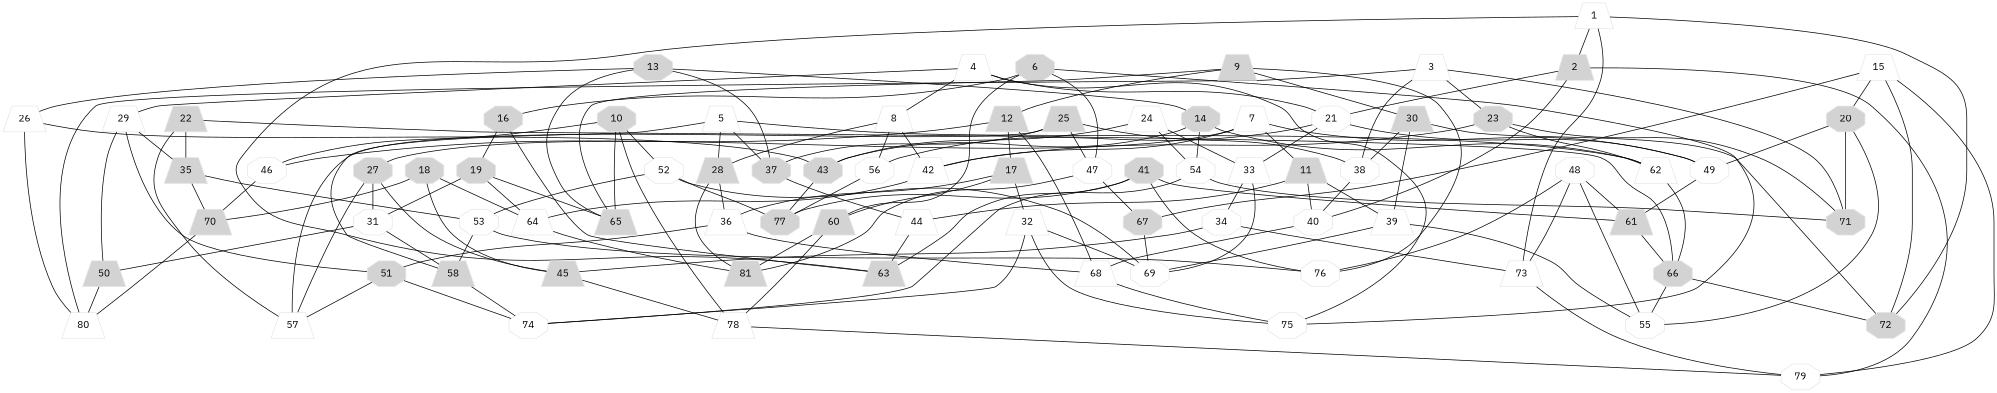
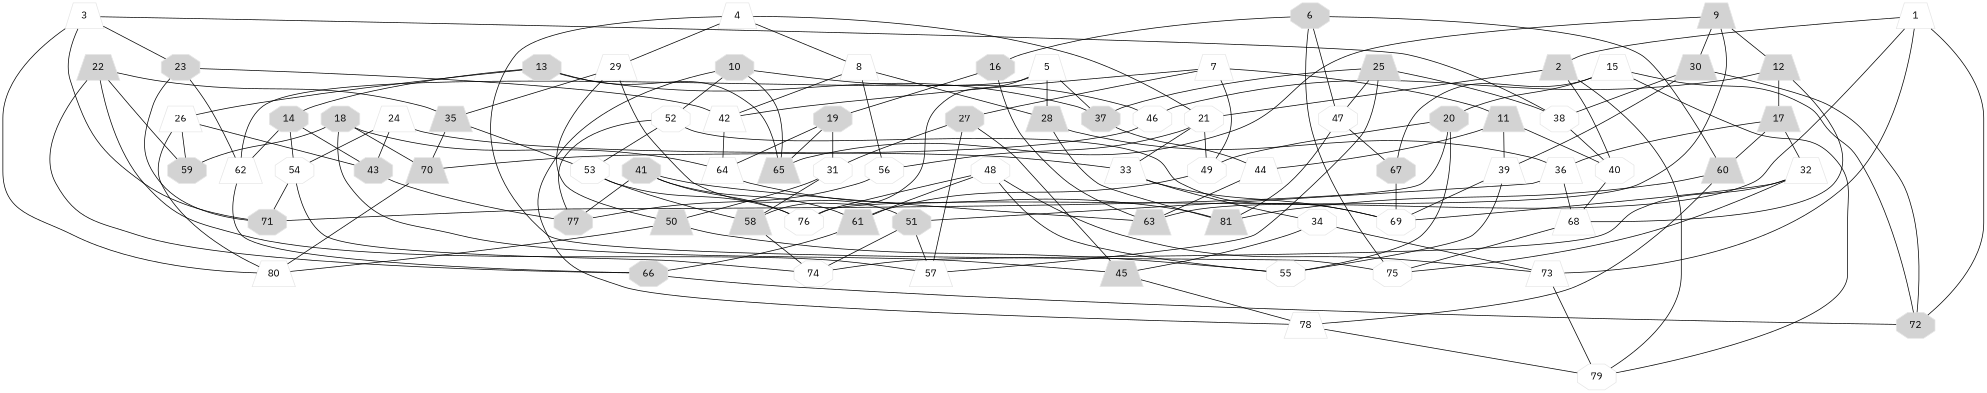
node "59": added
edge "66" -- "55": now "50" -- "55"
